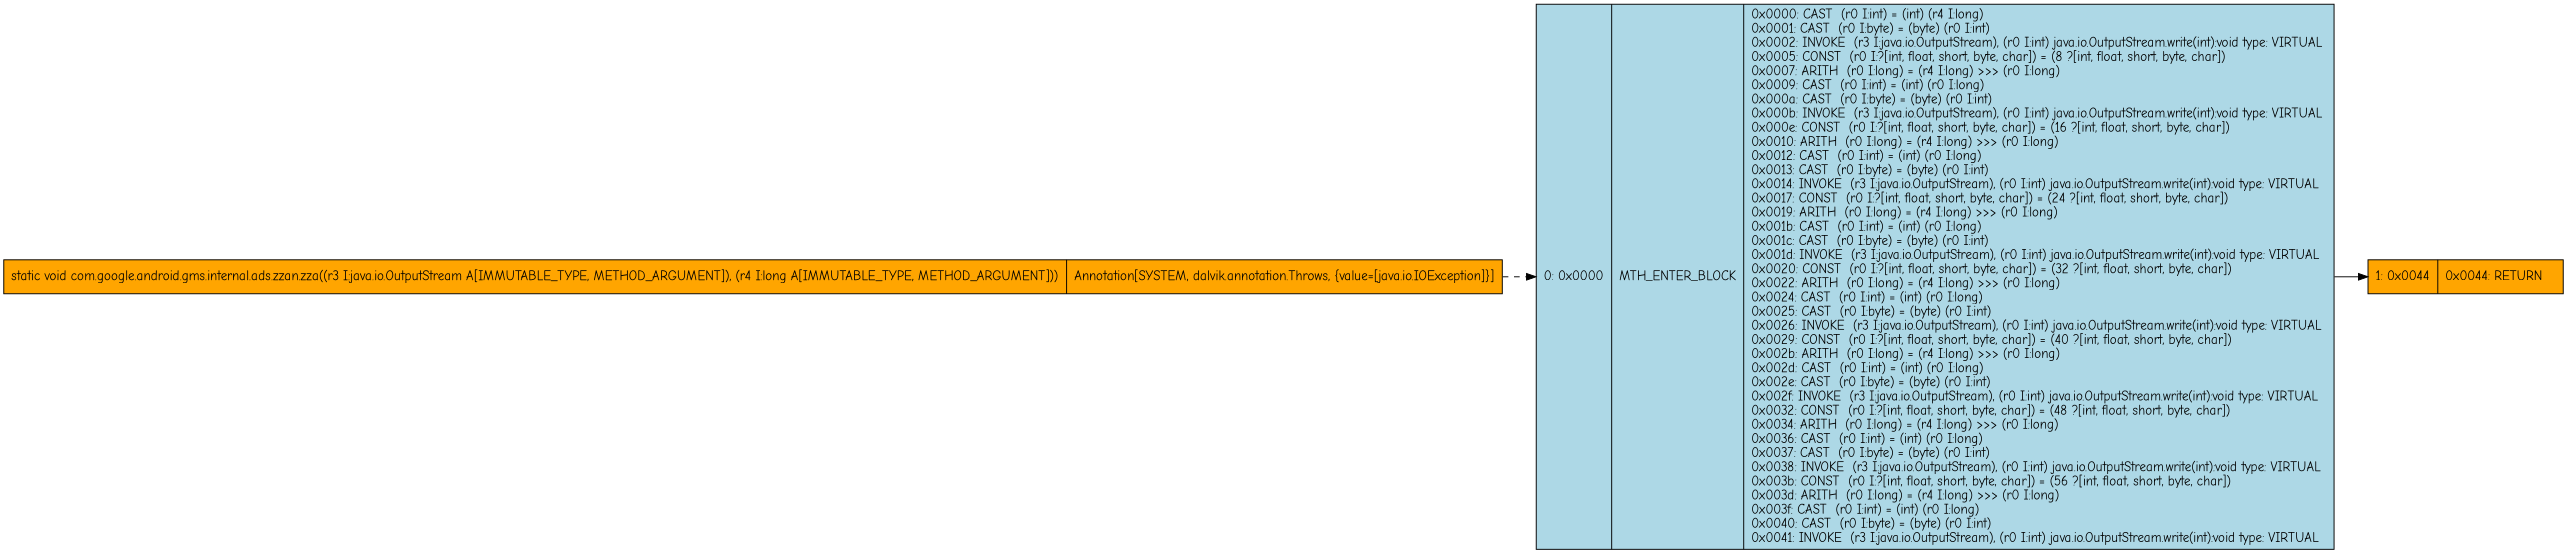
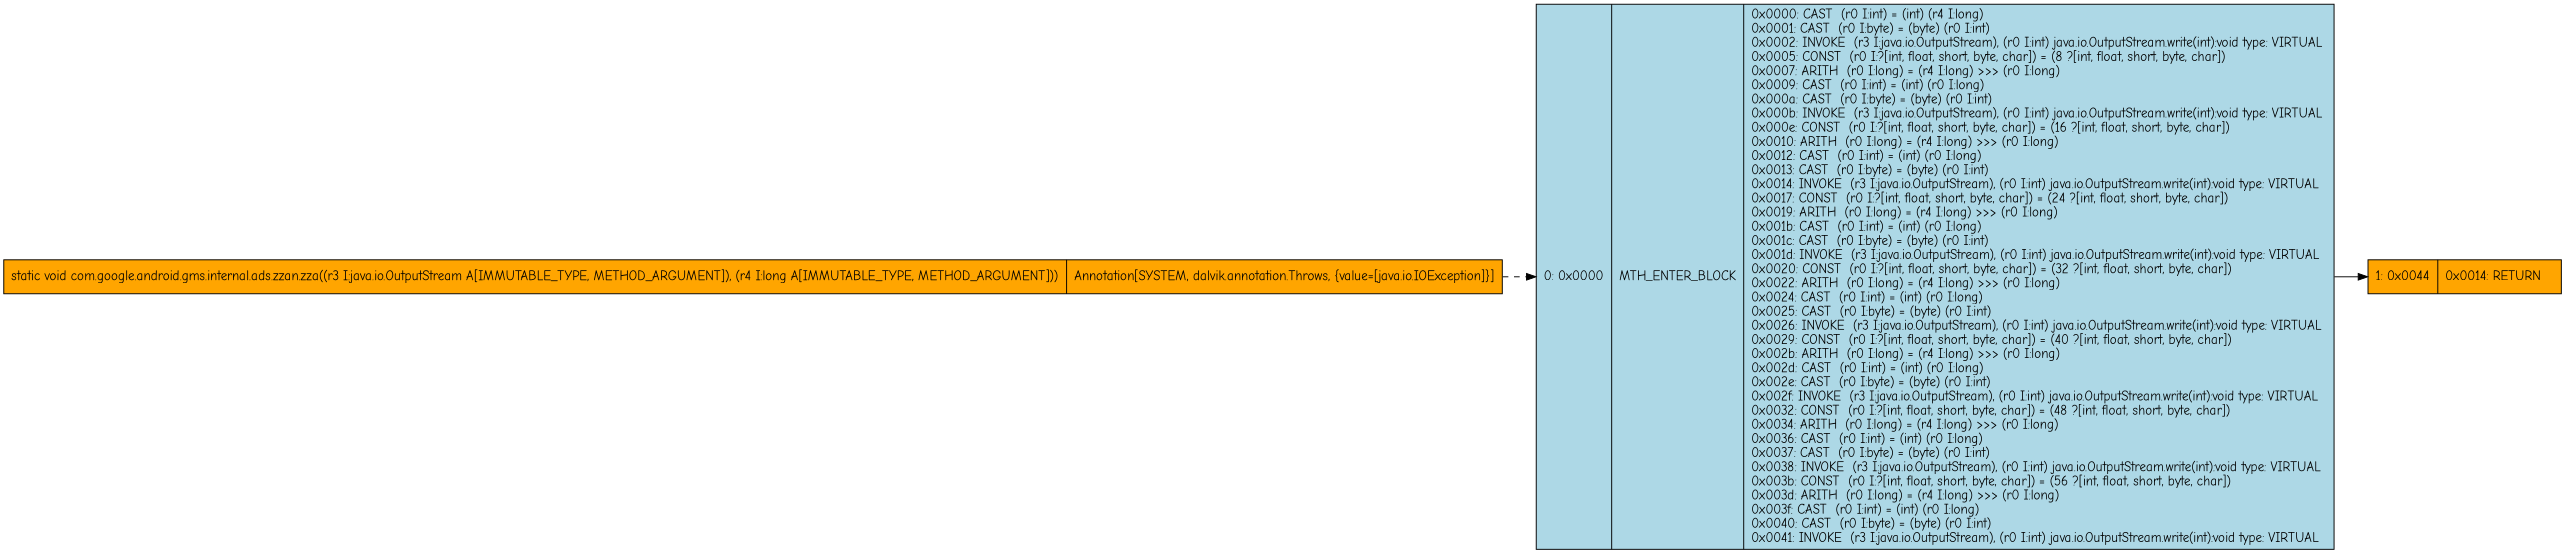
node "1: 0x0044": text "0x0044: RETURN" -> "0x0014: RETURN"
